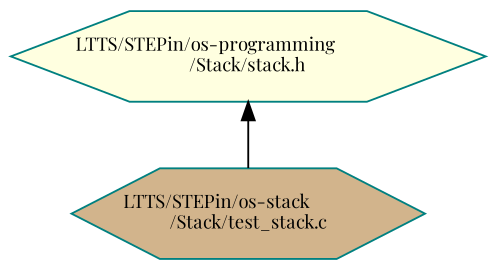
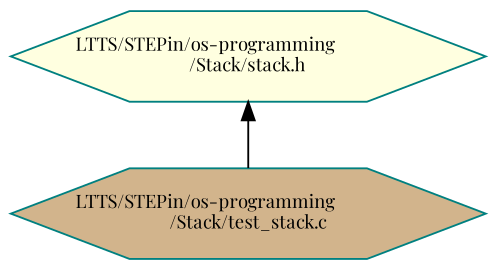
node "LTTS/STEPin/os-stack /Stack/test_stack.c": label "LTTS/STEPin/os-stack /Stack/test_stack.c" -> "LTTS/STEPin/os-programming /Stack/test_stack.c"
